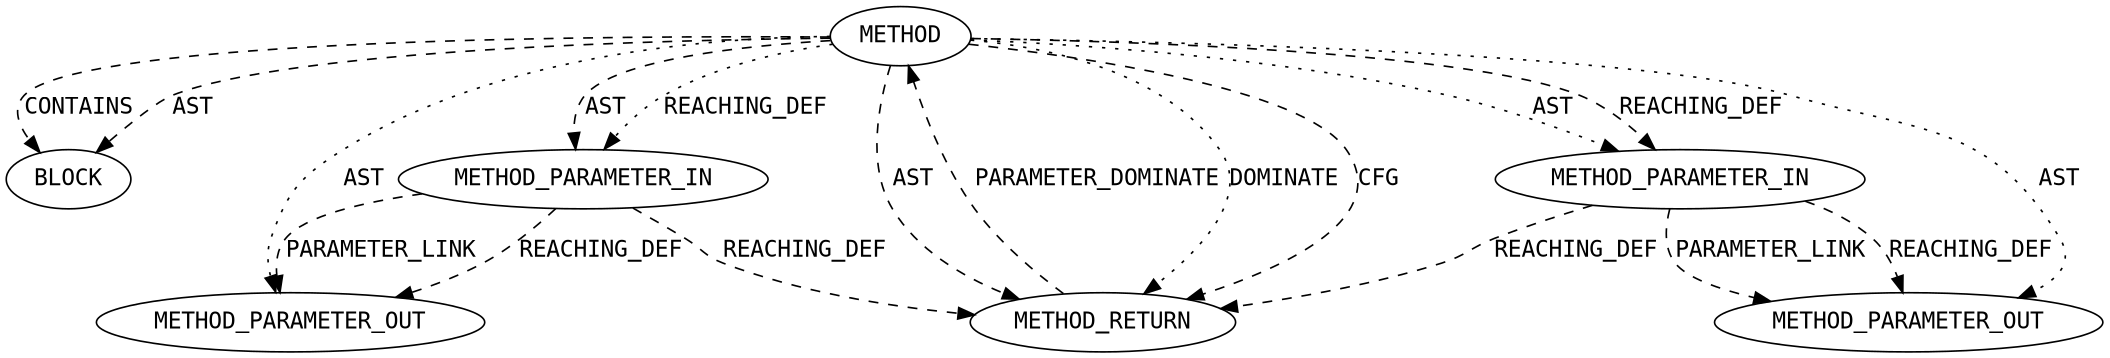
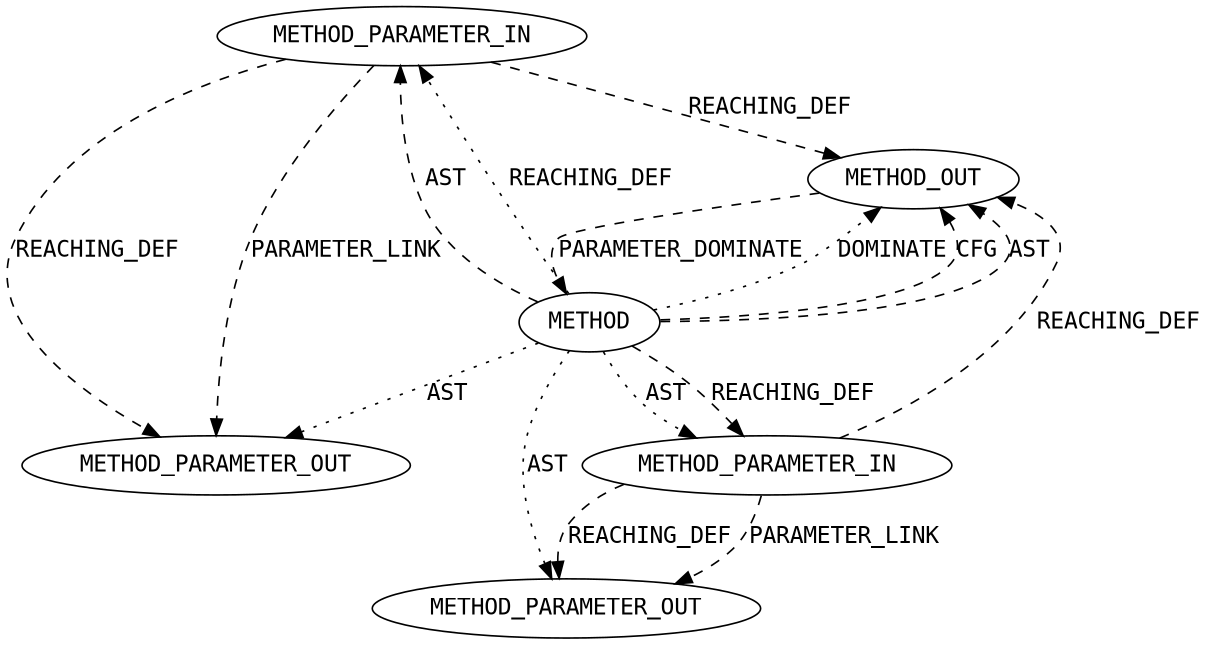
node "BLOCK": removed
node "METHOD_RETURN": label "METHOD_RETURN" -> "METHOD_OUT"
